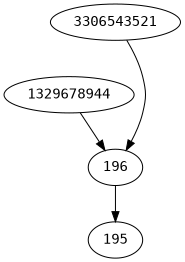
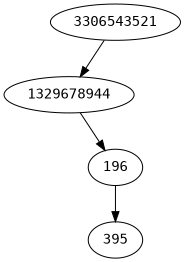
edge "3306543521" -> "196": now "3306543521" -> "1329678944"
node "195": label "195" -> "395"
